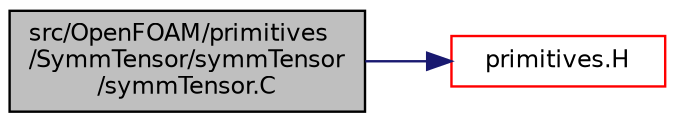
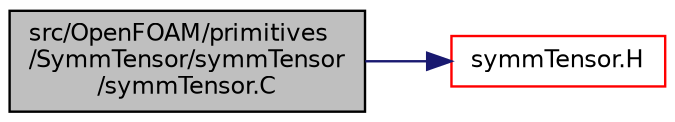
node "primitives.H": label "primitives.H" -> "symmTensor.H"
